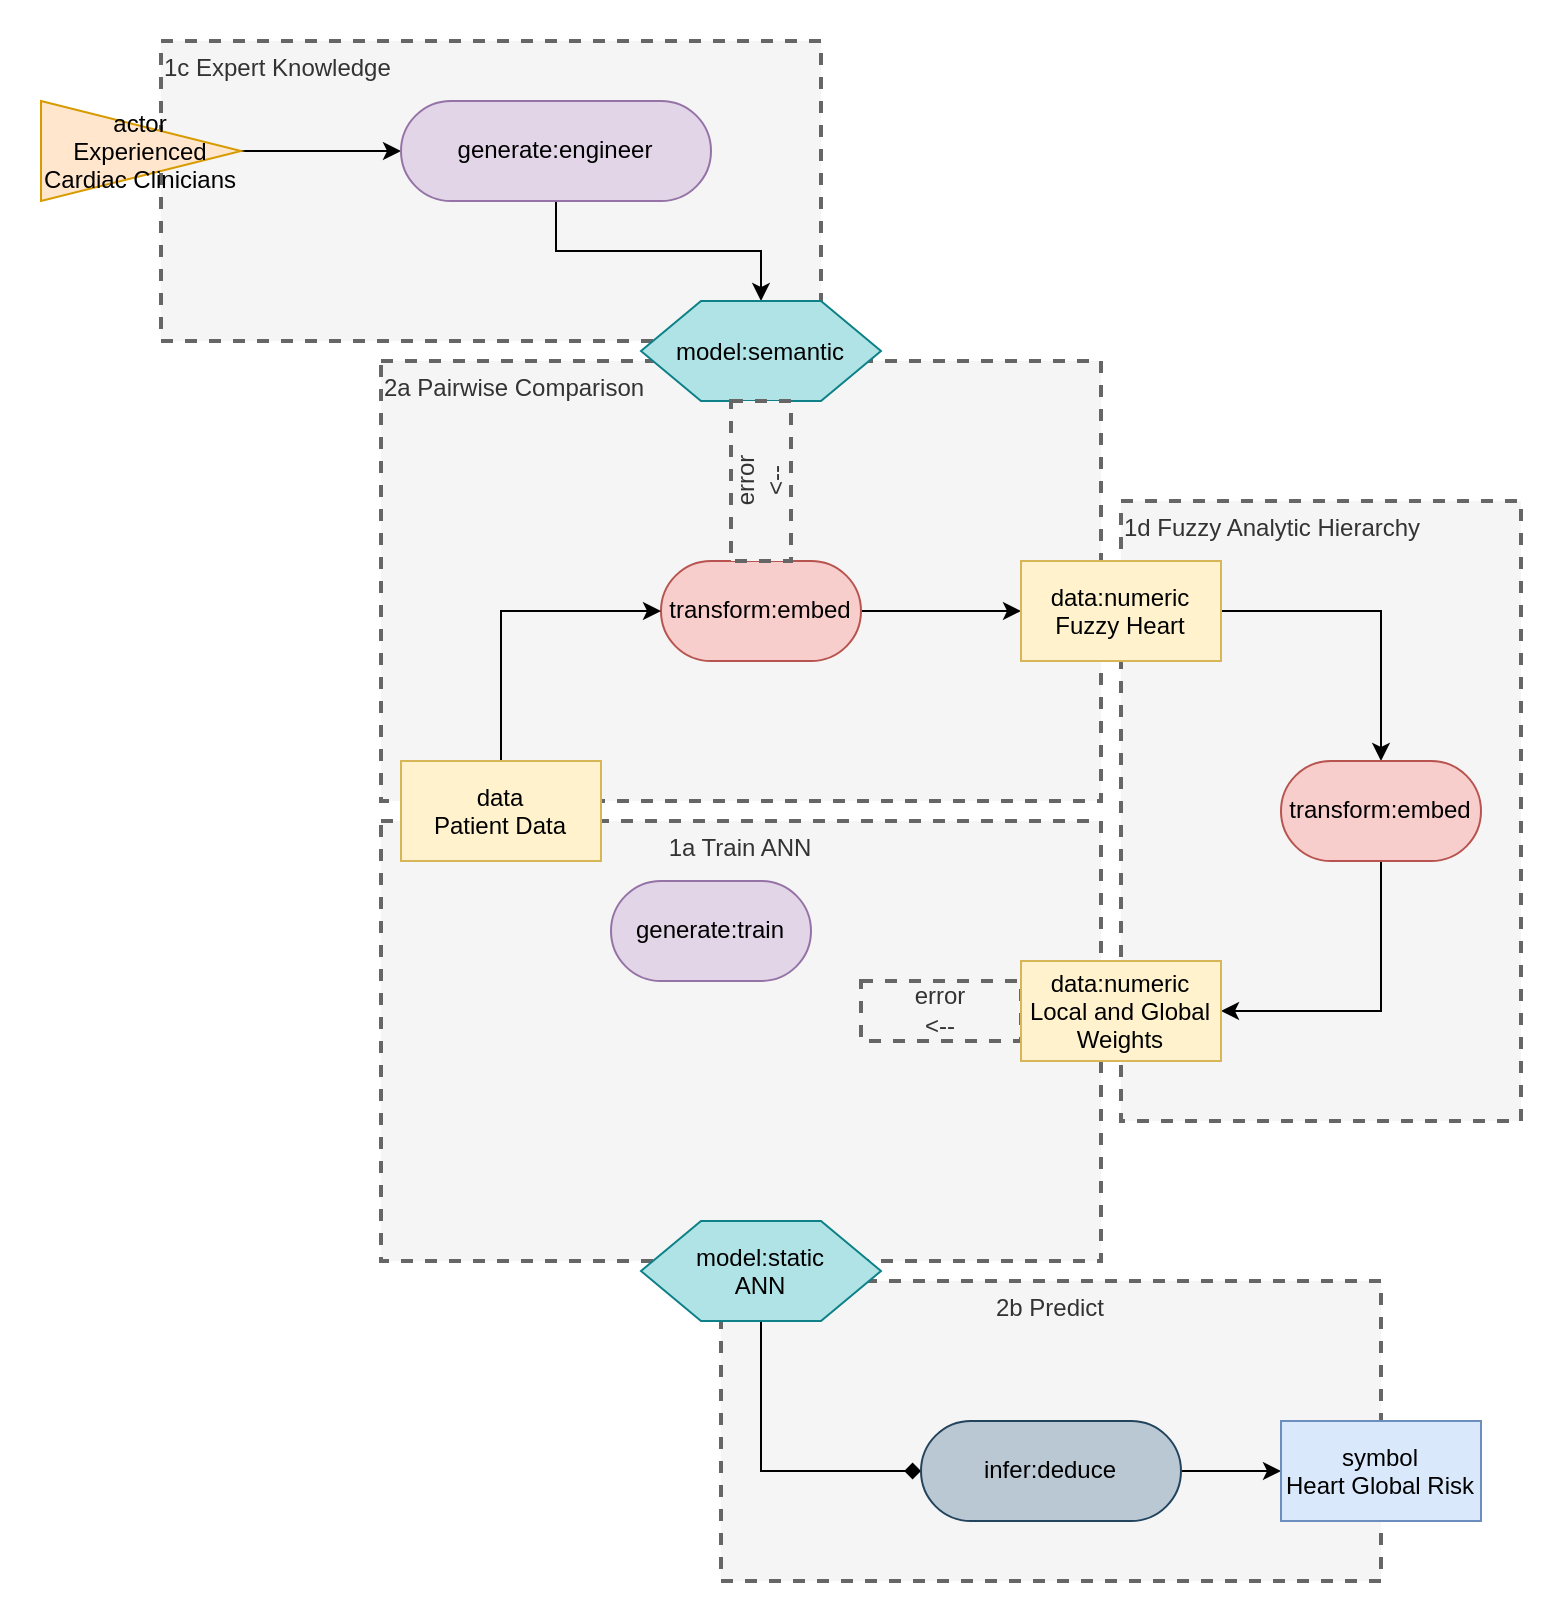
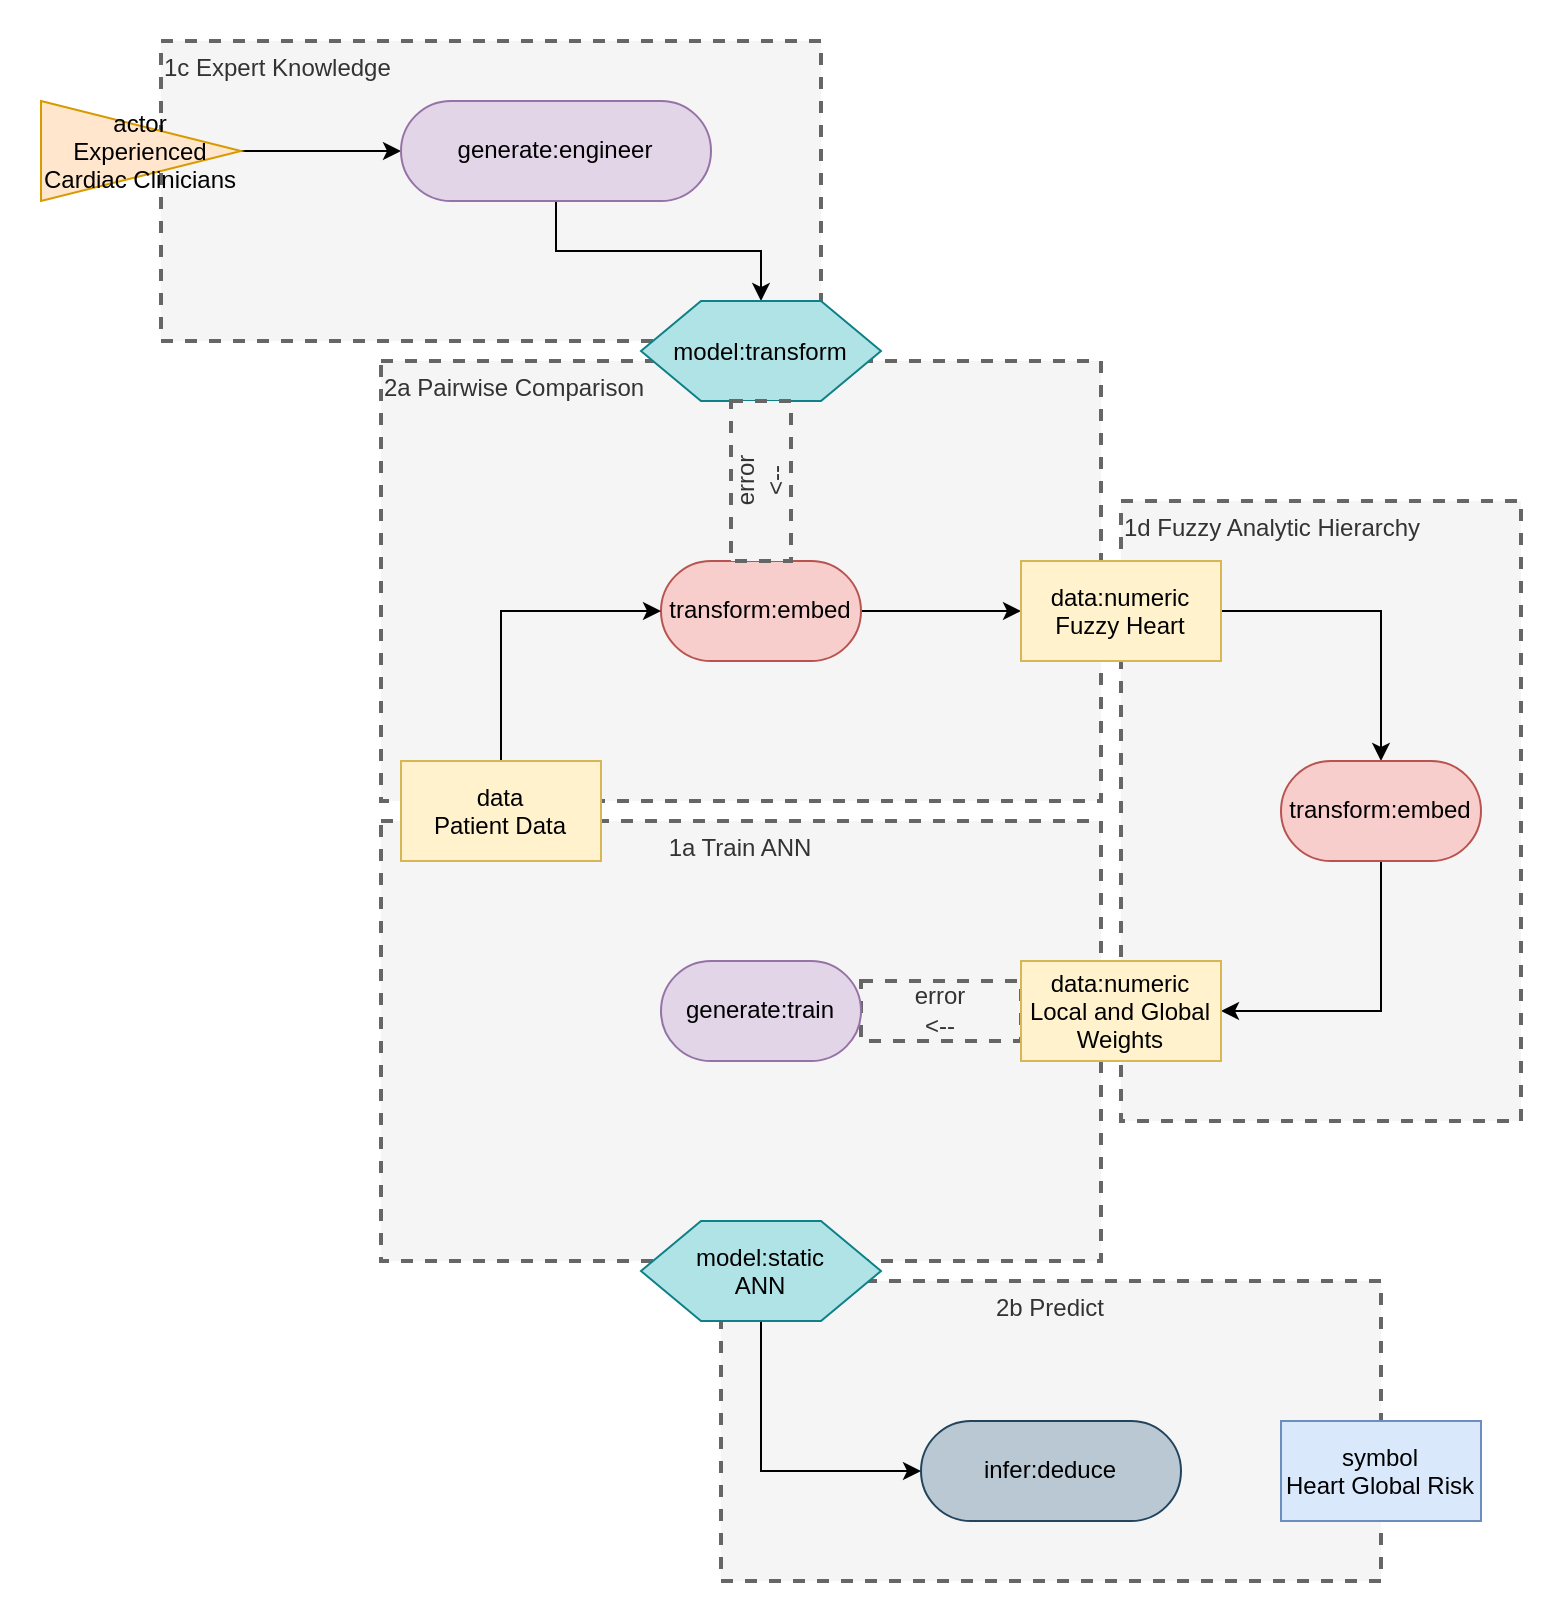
node "model:semantic": label "model:semantic" -> "model:transform"
node "generate:train": moved (711, 931) -> (761, 1011)
edge "model:static ANN" -> "infer:deduce": arrowhead diamond -> classic
edge "infer:deduce" -> "symbol Heart Global Risk": removed
